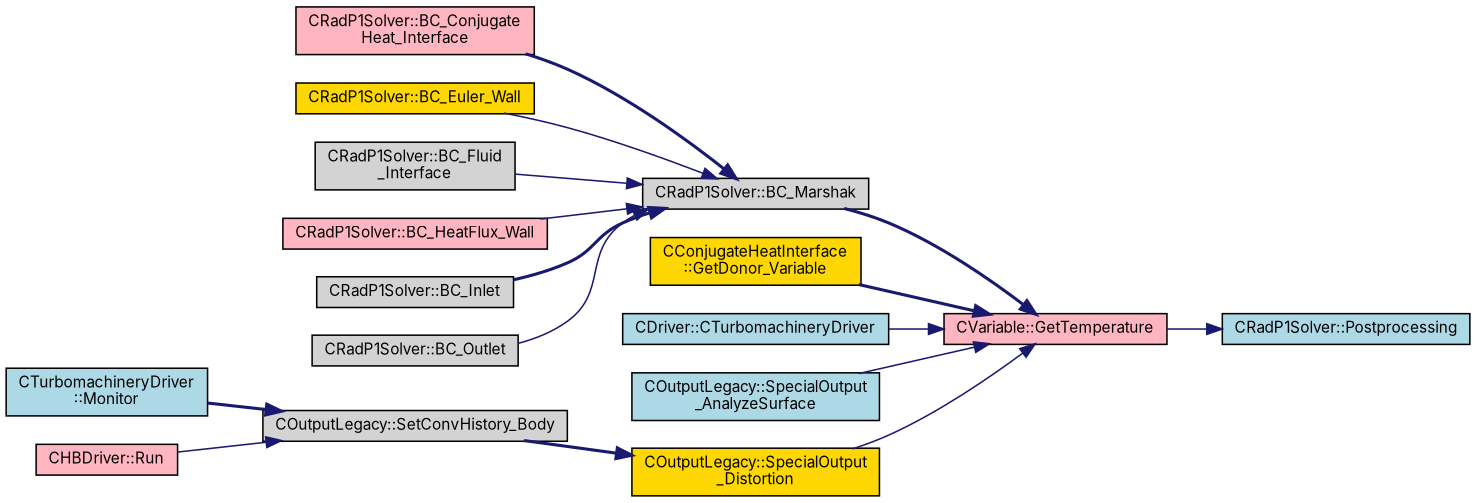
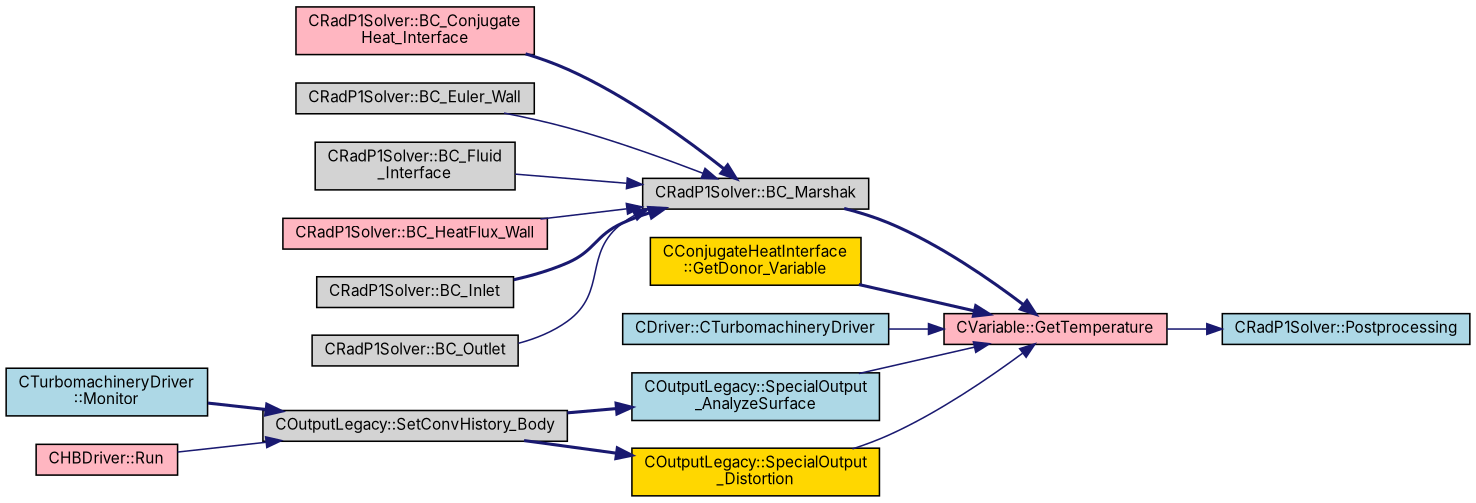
node "CRadP1Solver::BC_Euler_Wall": fillcolor gold -> lightgrey
edge "COutputLegacy::SetConvHistory_Body" -> "COutputLegacy::SpecialOutput _AnalyzeSurface": added
